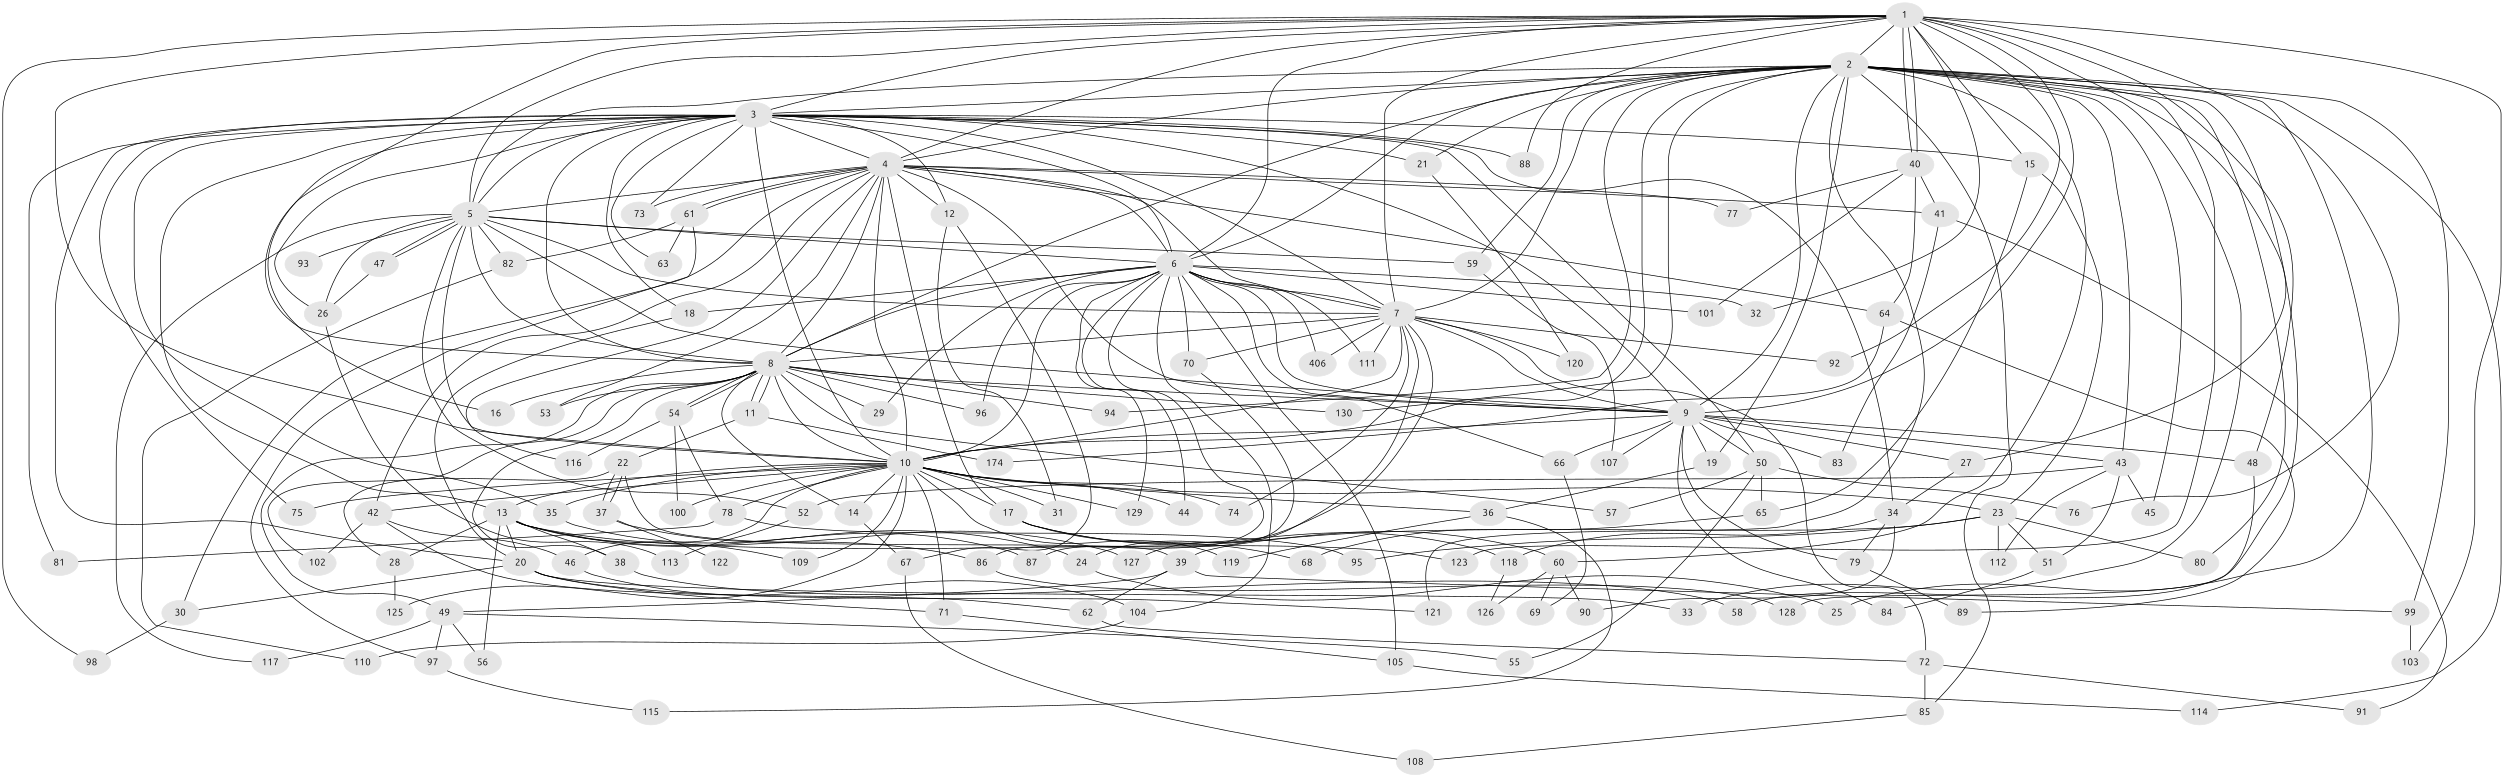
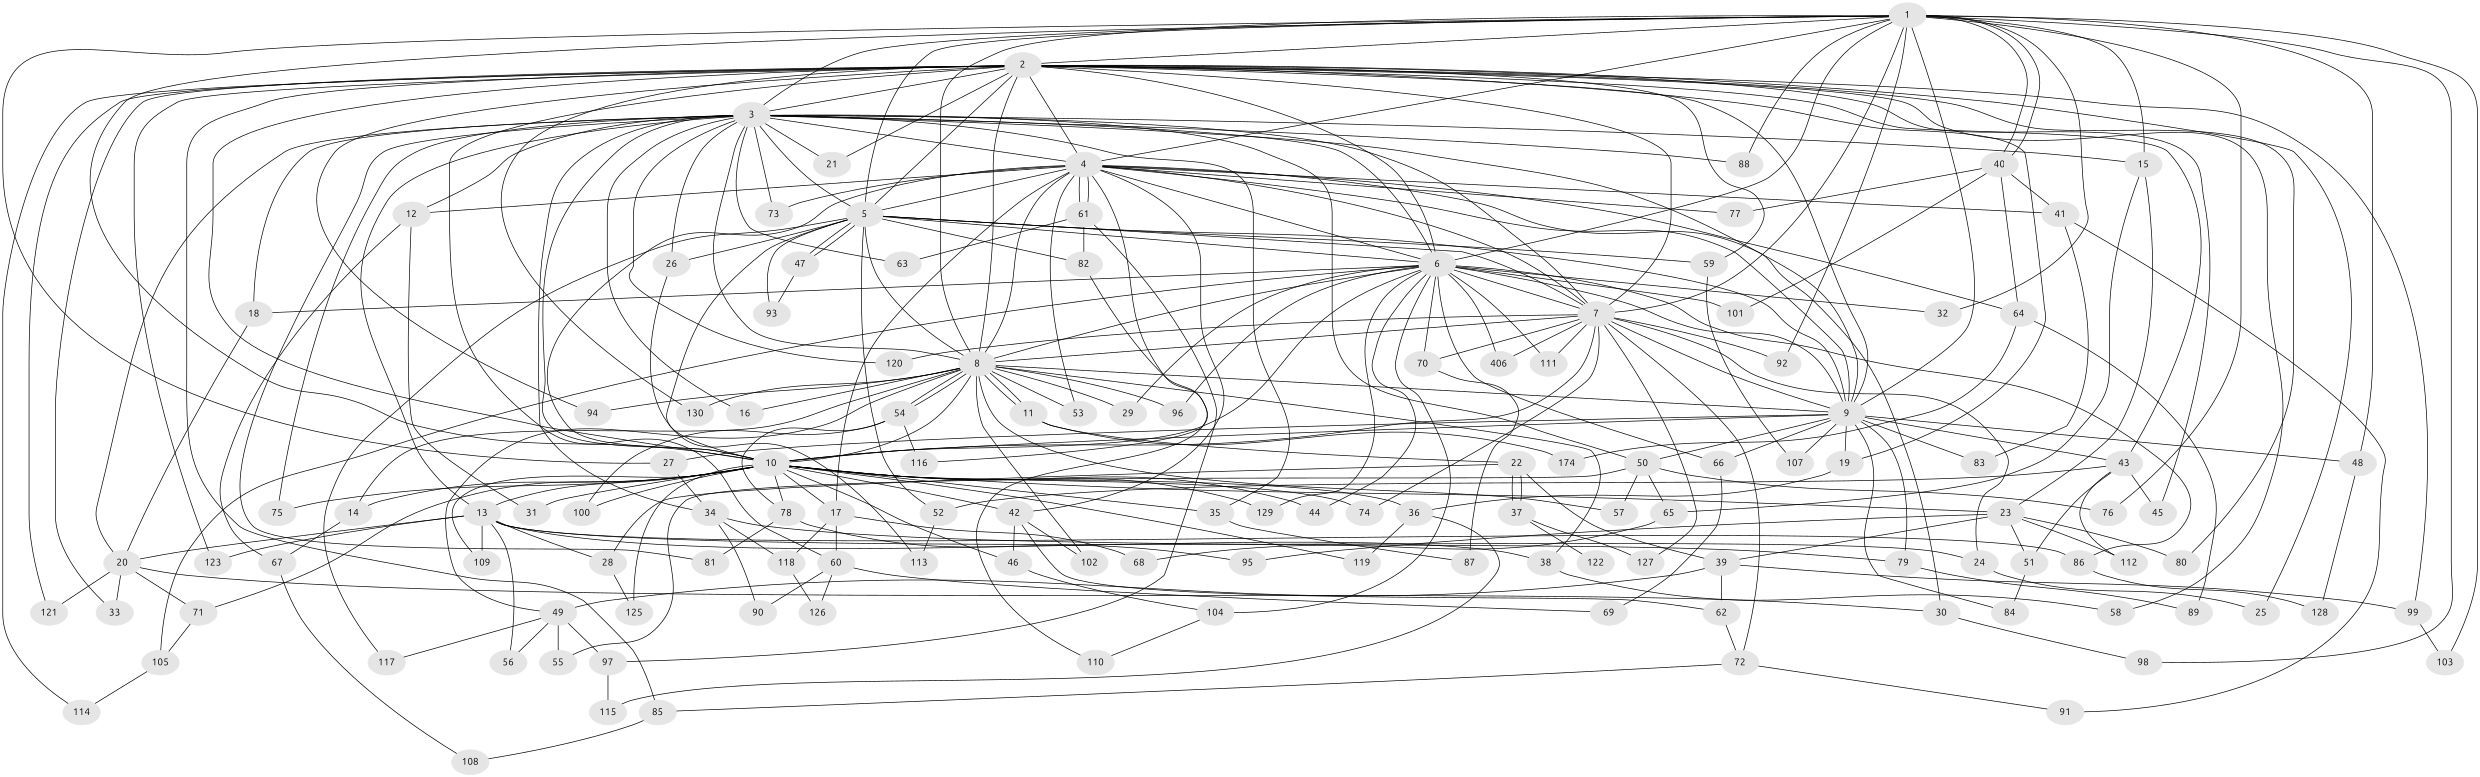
edge "21" -- "120": now "3" -- "120"
edge "47" -- "26": now "47" -- "93"
